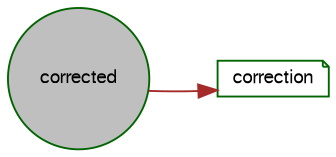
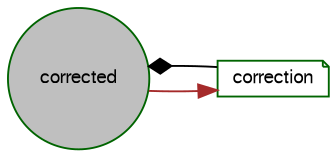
edge "correction" -> "corrected": added
